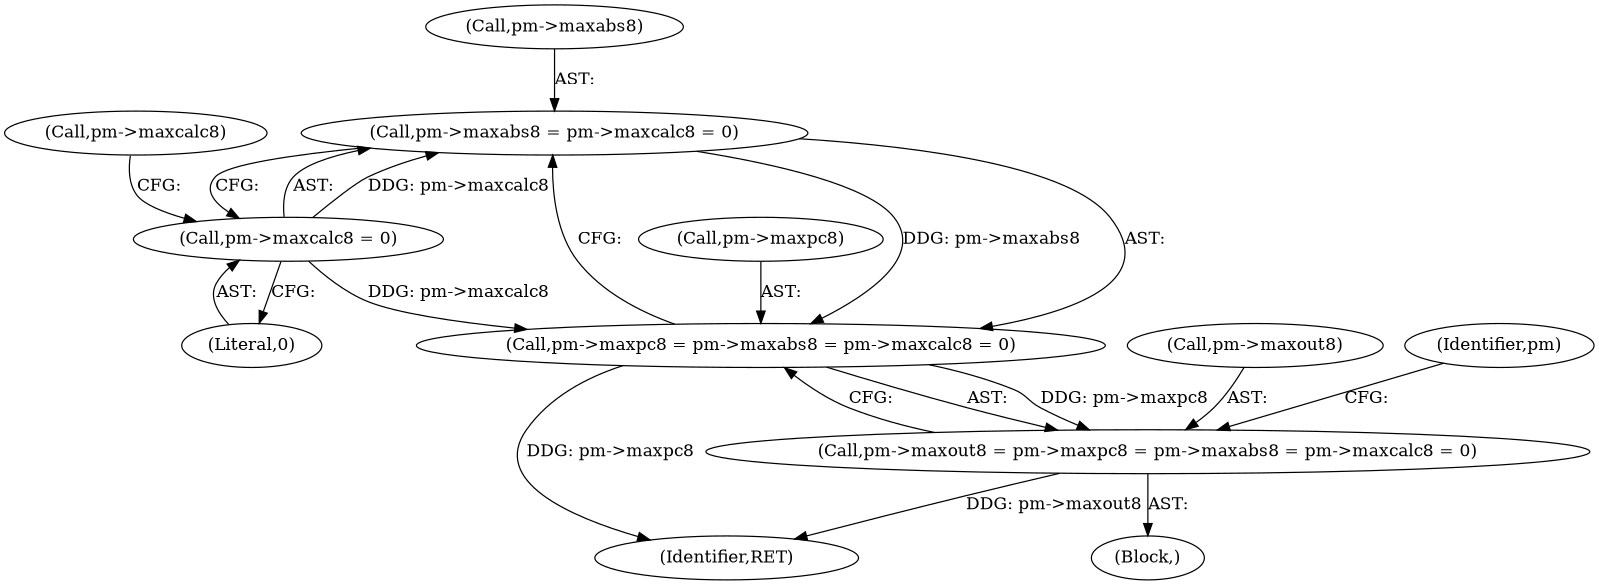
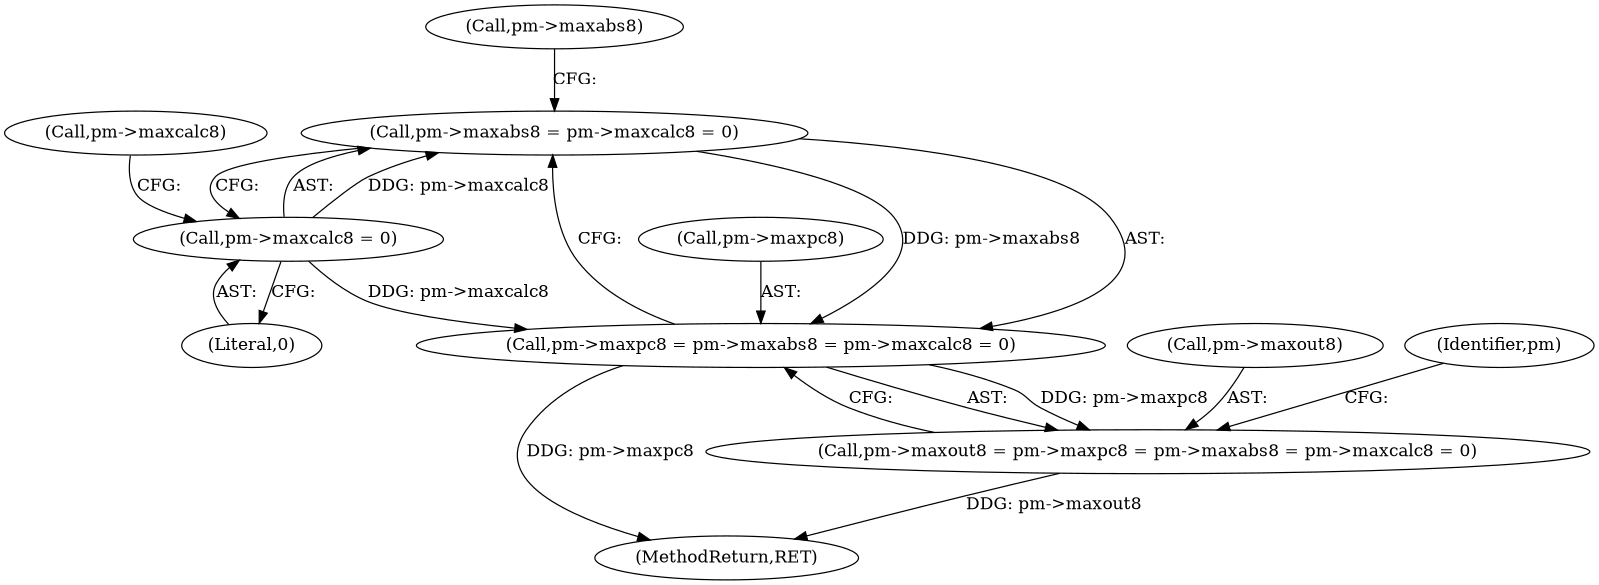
edge "(Call,pm->maxabs8)" -> "(Call,pm->maxabs8 = pm->maxcalc8 = 0)": label "AST: " -> "CFG: "
node "(Identifier,RET)": label "(Identifier,RET)" -> "(MethodReturn,RET)"
node "(Block,)": removed
